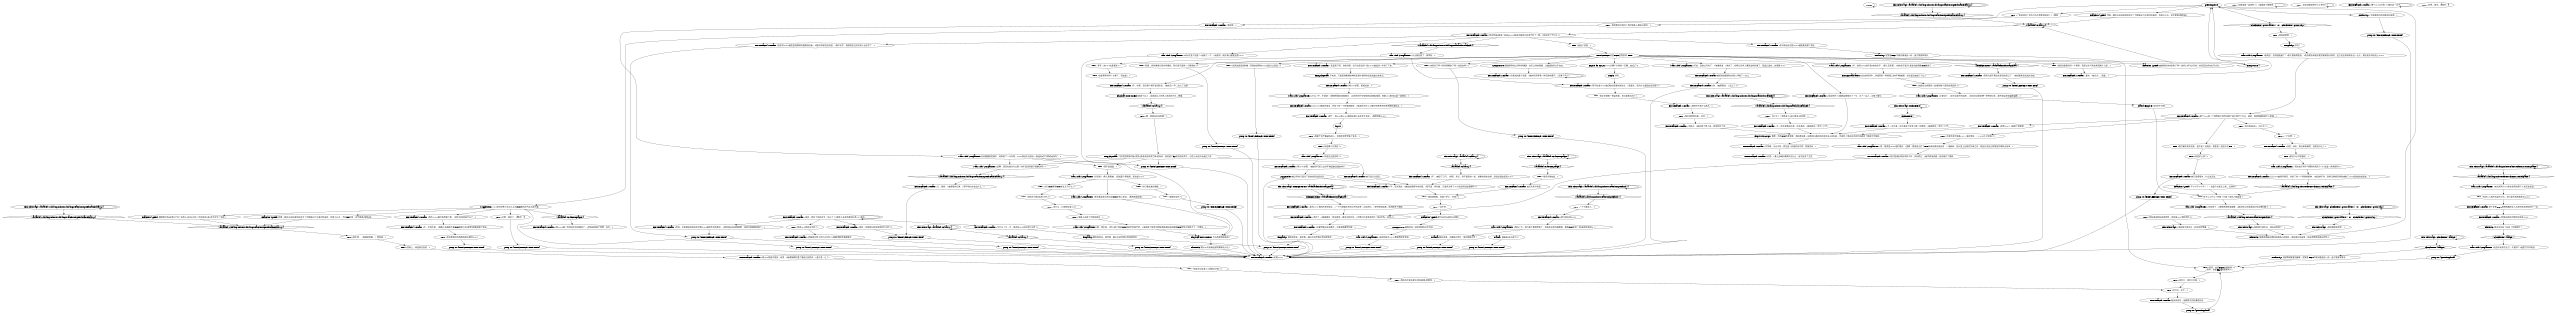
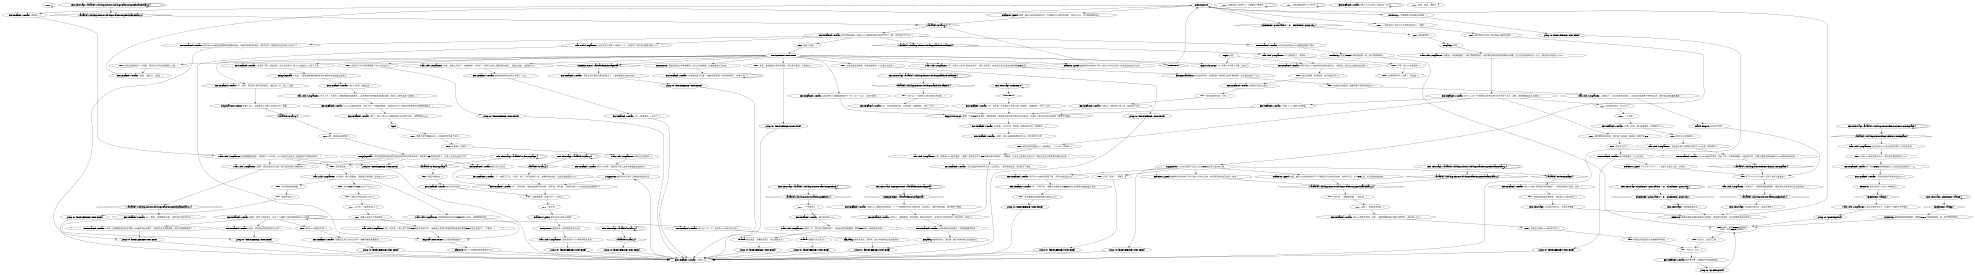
node "HORSEFACE 你是RCM的警察吗 HUB": label "HORSEFACE 你是RCM的警察吗 HUB" -> "HORSEFACE MAIN HUB"
node "!(Composure())": label "!(Composure())" -> "!(IsKimHere())"
edge "Esprit de Corps: ……从哪个分局来？天哪，他*忘了*。" -> "Logic: 好吧。": reversed
edge "Horse-Faced Woman: “呃……”她一时间似乎有些糊涂了。“意思是我是个巡警，先生。”" -> "You: “我知道这听起来很奇怪，但你是……消防员吗？”": added
